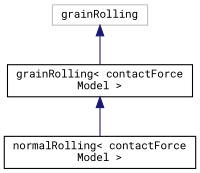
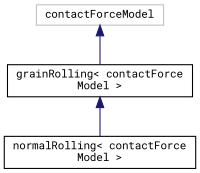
node "grainRolling": label "grainRolling" -> "contactForceModel"
